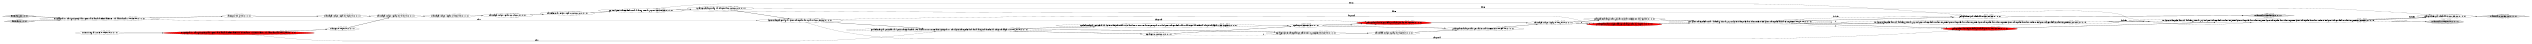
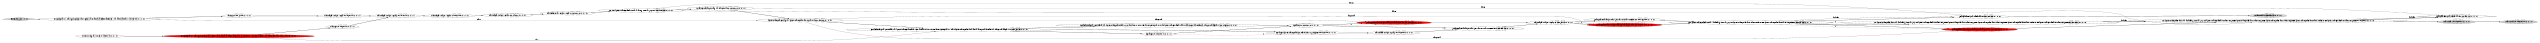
node "{client.close()}@@@29@@@['0', '0', '1']": shape diamond -> ellipse
node "Assert.assertEquals(expected,events)@@@29@@@['0', '1', '0']": shape ellipse -> diamond
edge "Assert.assertEquals(expected,events)@@@29@@@['0', '1', '0']" -> "{client.close()}@@@31@@@['0', '1', '0']": now "{client.close()}@@@30@@@['1', '0', '0']" -> "{client.close()}@@@31@@@['0', '1', '0']"
node "{client.close()}@@@31@@@['0', '1', '0']": shape diamond -> ellipse
node "testIssue27['1', '0', '0']": removed
